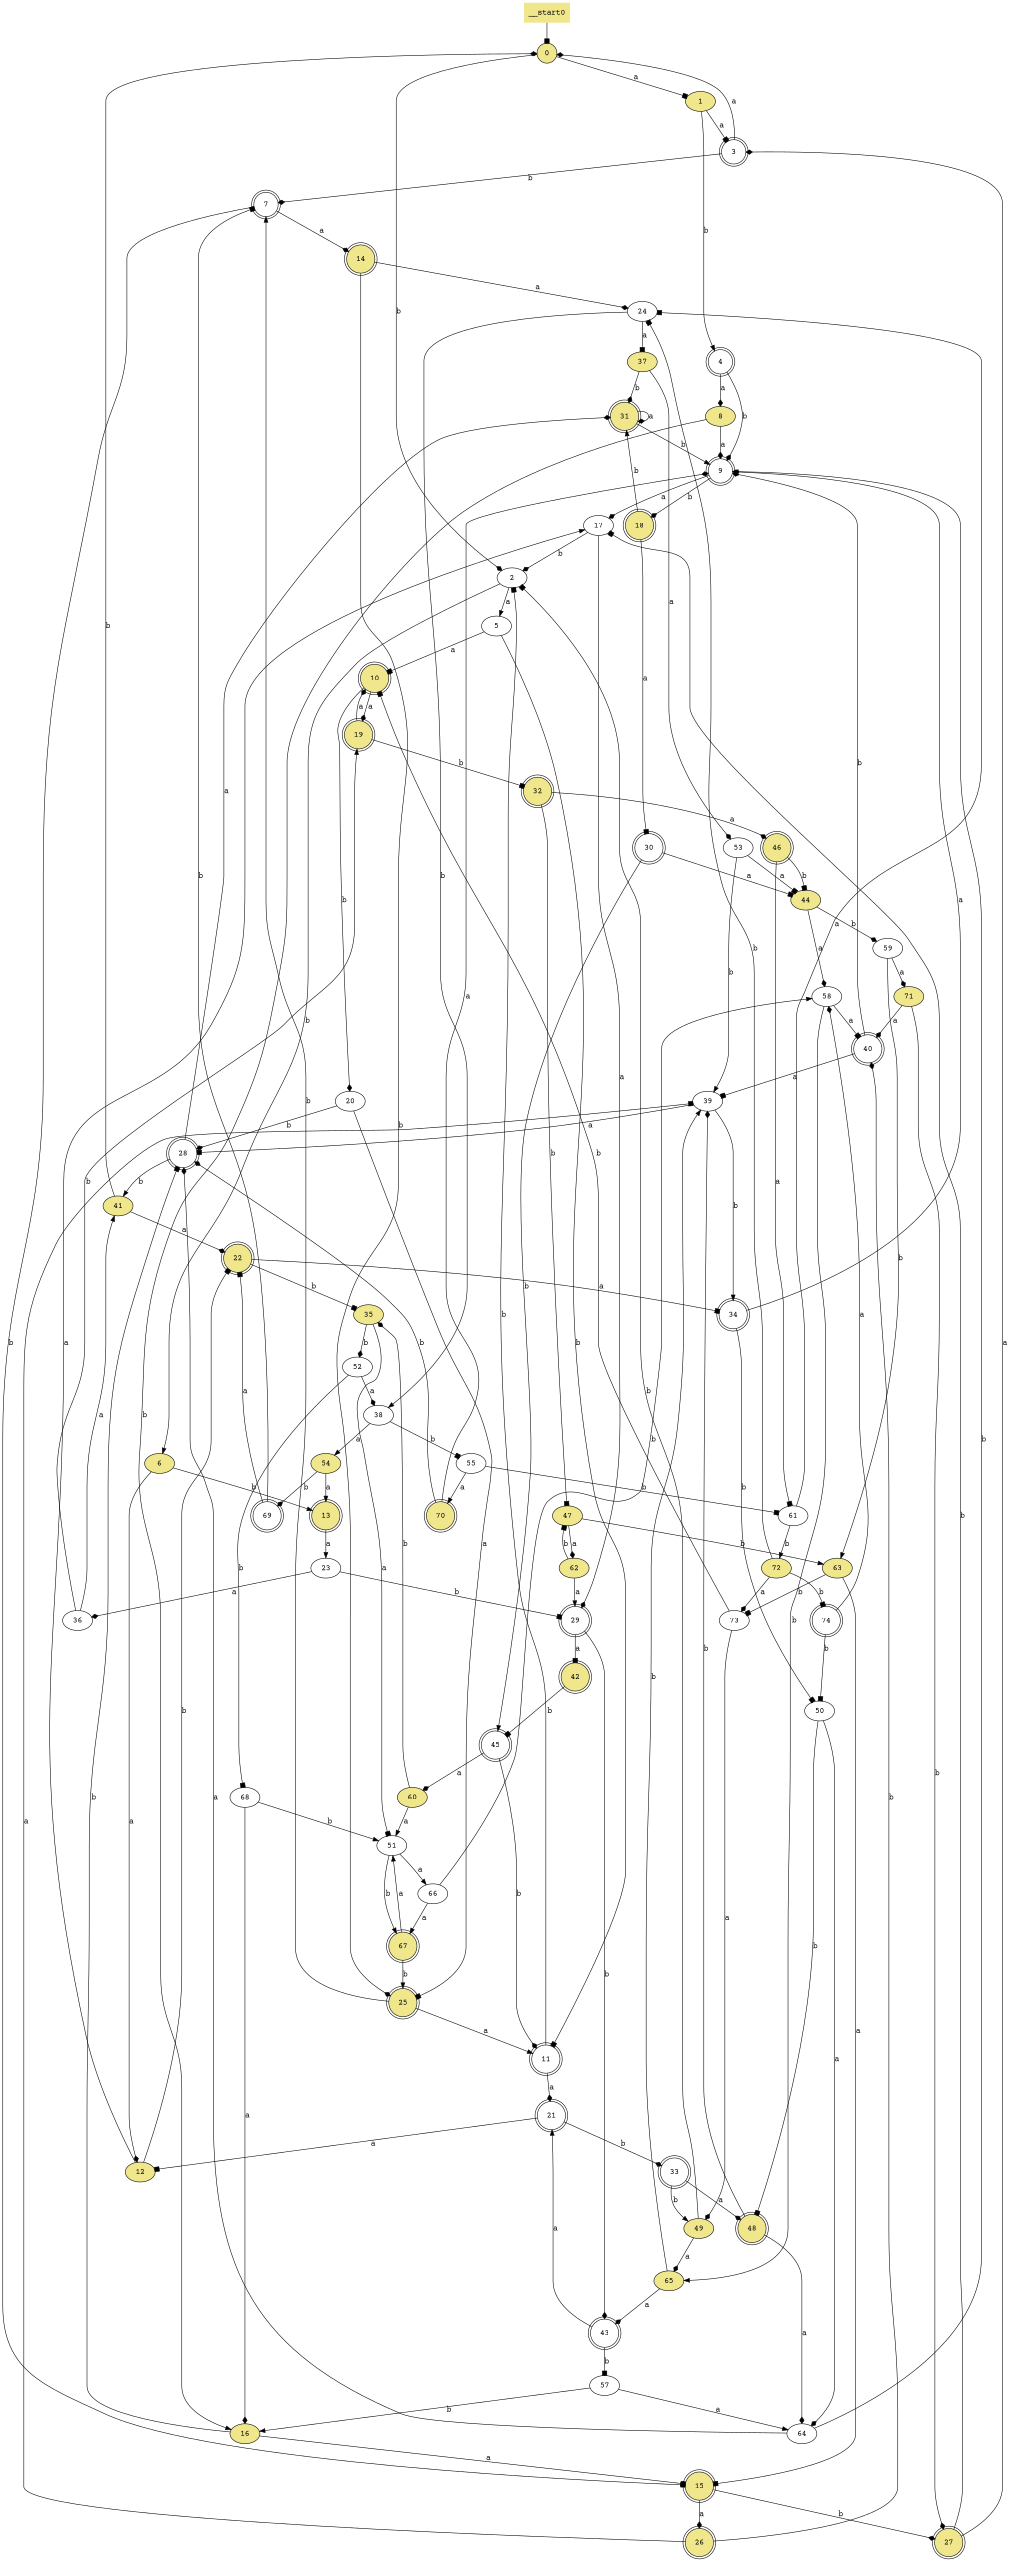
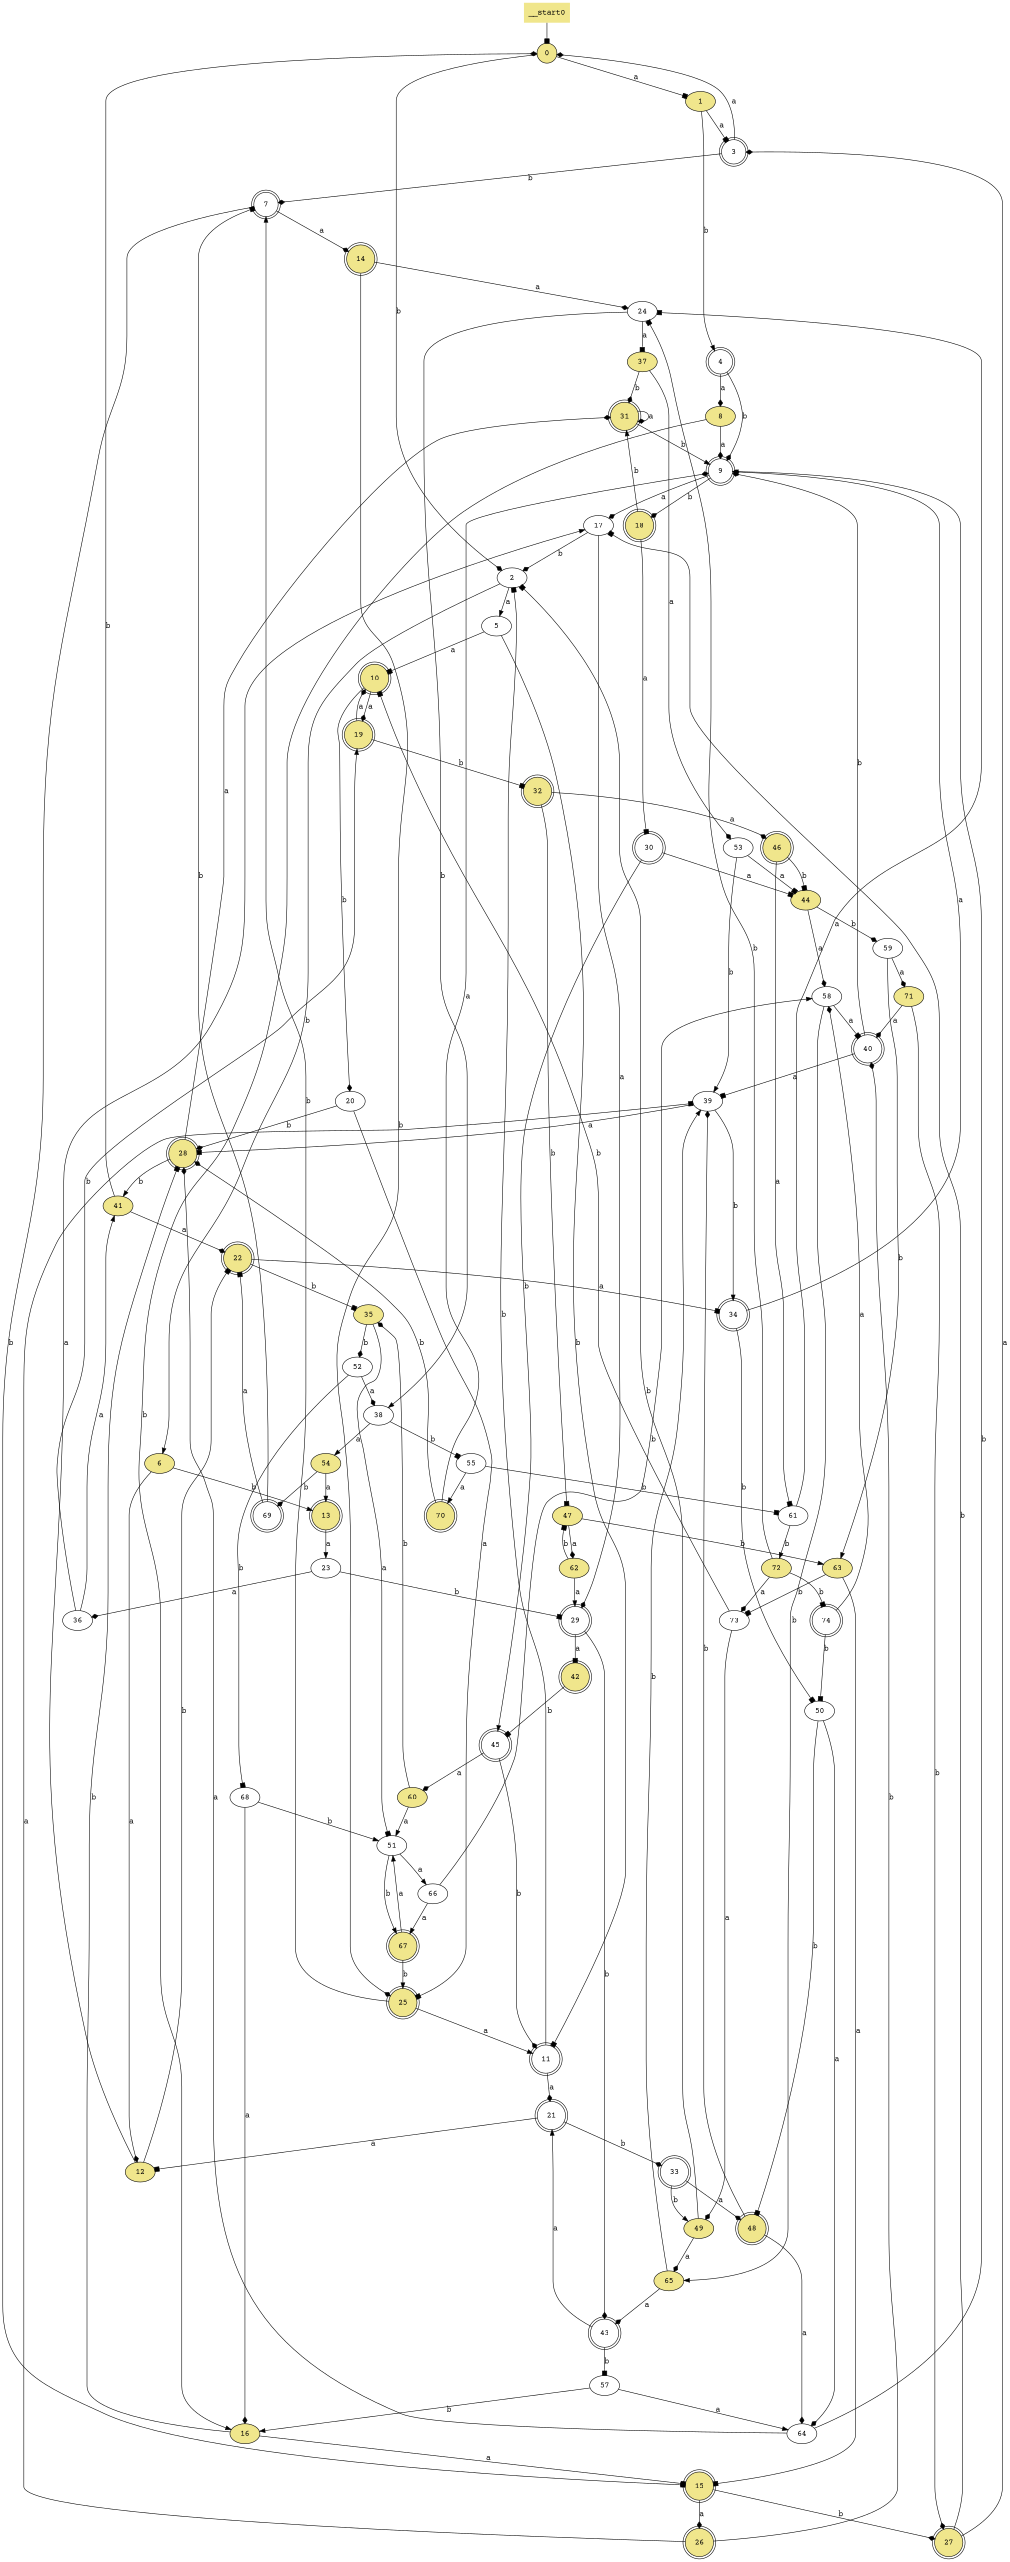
node "28": fillcolor white -> khaki
